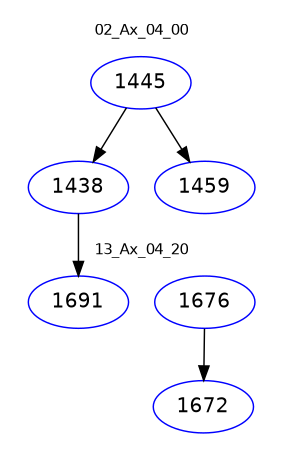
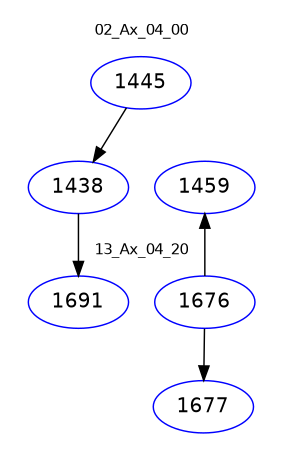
edge "1445" -> "1459": now "1676" -> "1459"
node "1672": label "1672" -> "1677"
